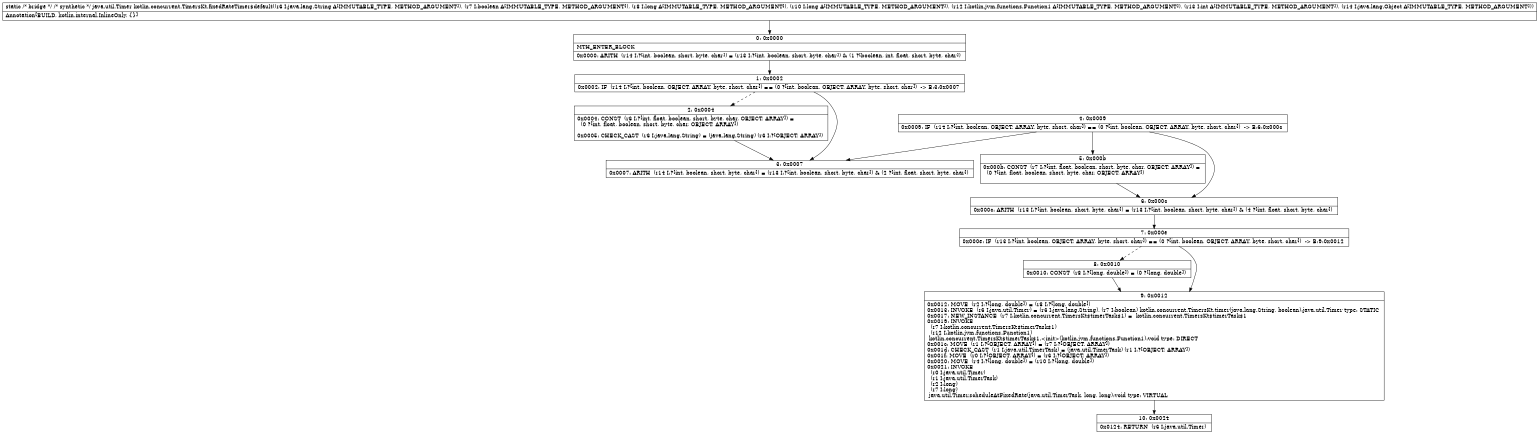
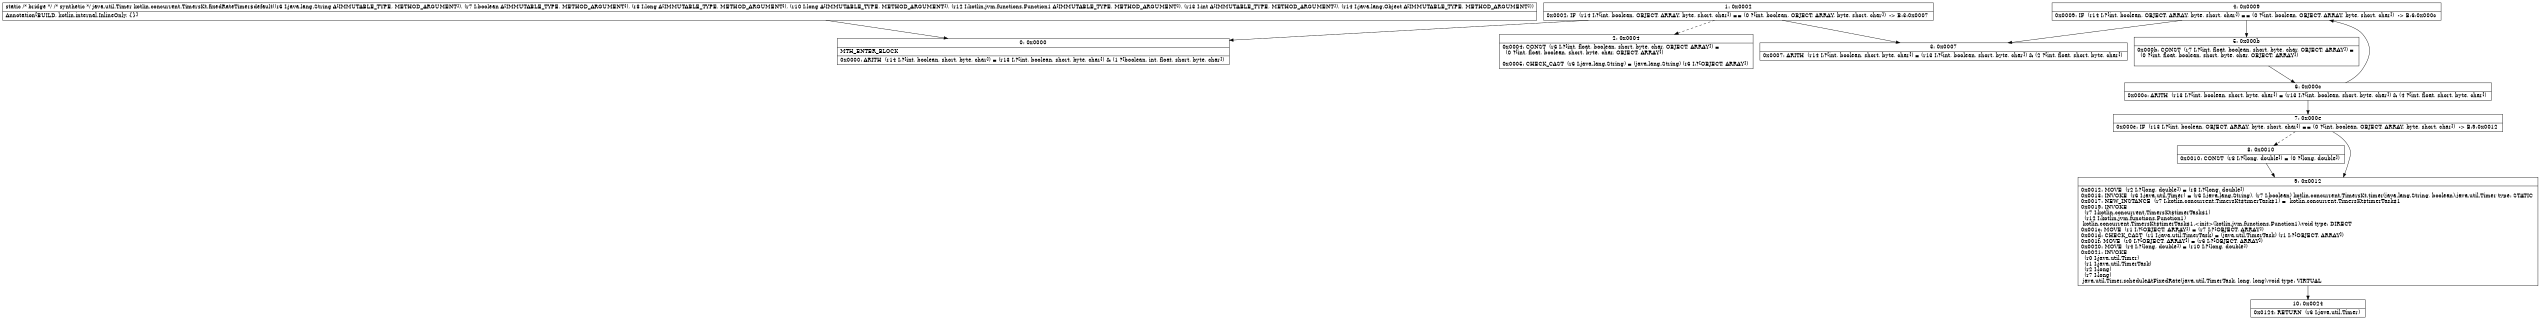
edge "0: 0x0000" -> "1: 0x0002": reversed
edge "2: 0x0004" -> "3: 0x0007": removed
edge "4: 0x0009" -> "6: 0x000c": reversed
